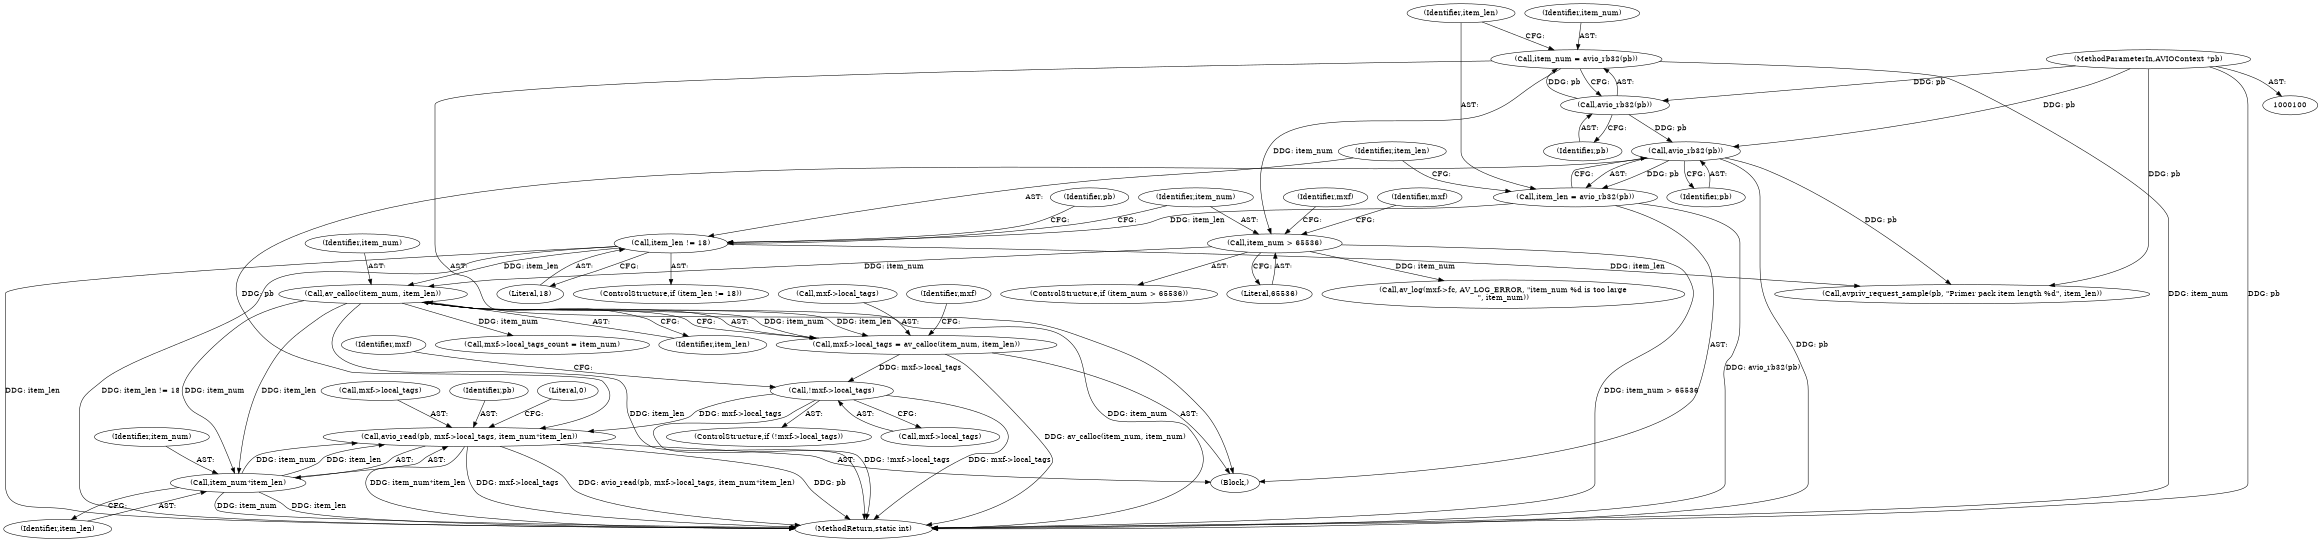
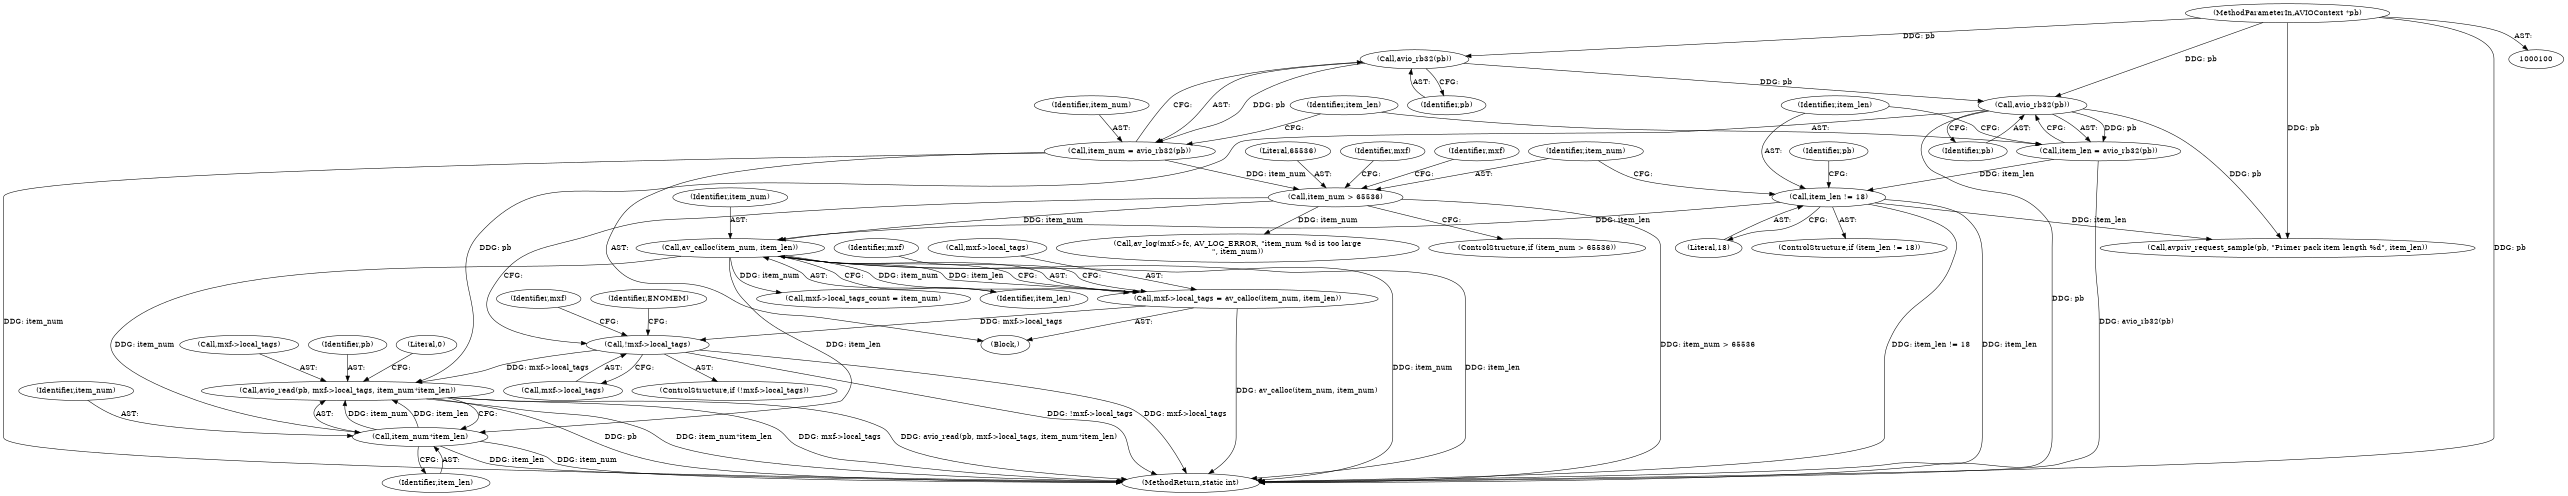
edge "(Call,item_num > 65536)" -> "(ControlStructure,if (item_num > 65536))": label "AST: " -> "CFG: "
edge "(Call,item_num > 65536)" -> "(Literal,65536)": now "(Call,item_num > 65536)" -> "(Call,!mxf->local_tags)"
node "(Identifier,ENOMEM)": added
edge "(Call,item_len = avio_rb32(pb))" -> "(Block,)": removed, label "AST:"
edge "(Call,avio_read(pb, mxf->local_tags, item_num*item_len))" -> "(Call,item_num*item_len)": label "AST: " -> "CFG: "
edge "(Call,avio_read(pb, mxf->local_tags, item_num*item_len))" -> "(Block,)": removed, label "AST:"
